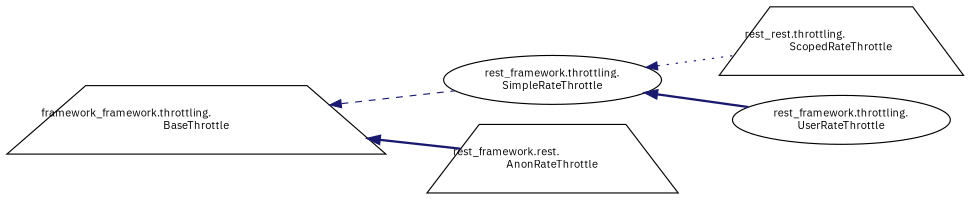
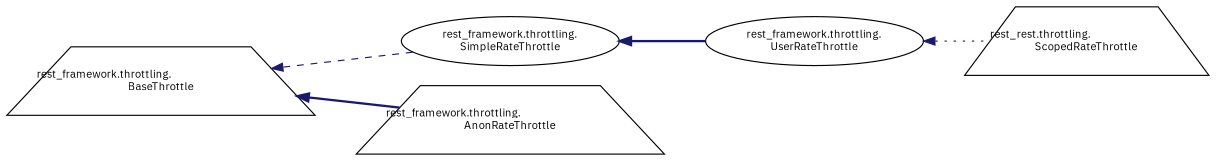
edge "rest_rest.throttling. ScopedRateThrottle" -> "rest_framework.throttling. SimpleRateThrottle": now "rest_rest.throttling. ScopedRateThrottle" -> "rest_framework.throttling. UserRateThrottle"
node "framework_framework.throttling. BaseThrottle": label "framework_framework.throttling. BaseThrottle" -> "rest_framework.throttling. BaseThrottle"
node "rest_framework.rest. AnonRateThrottle": label "rest_framework.rest. AnonRateThrottle" -> "rest_framework.throttling. AnonRateThrottle"
